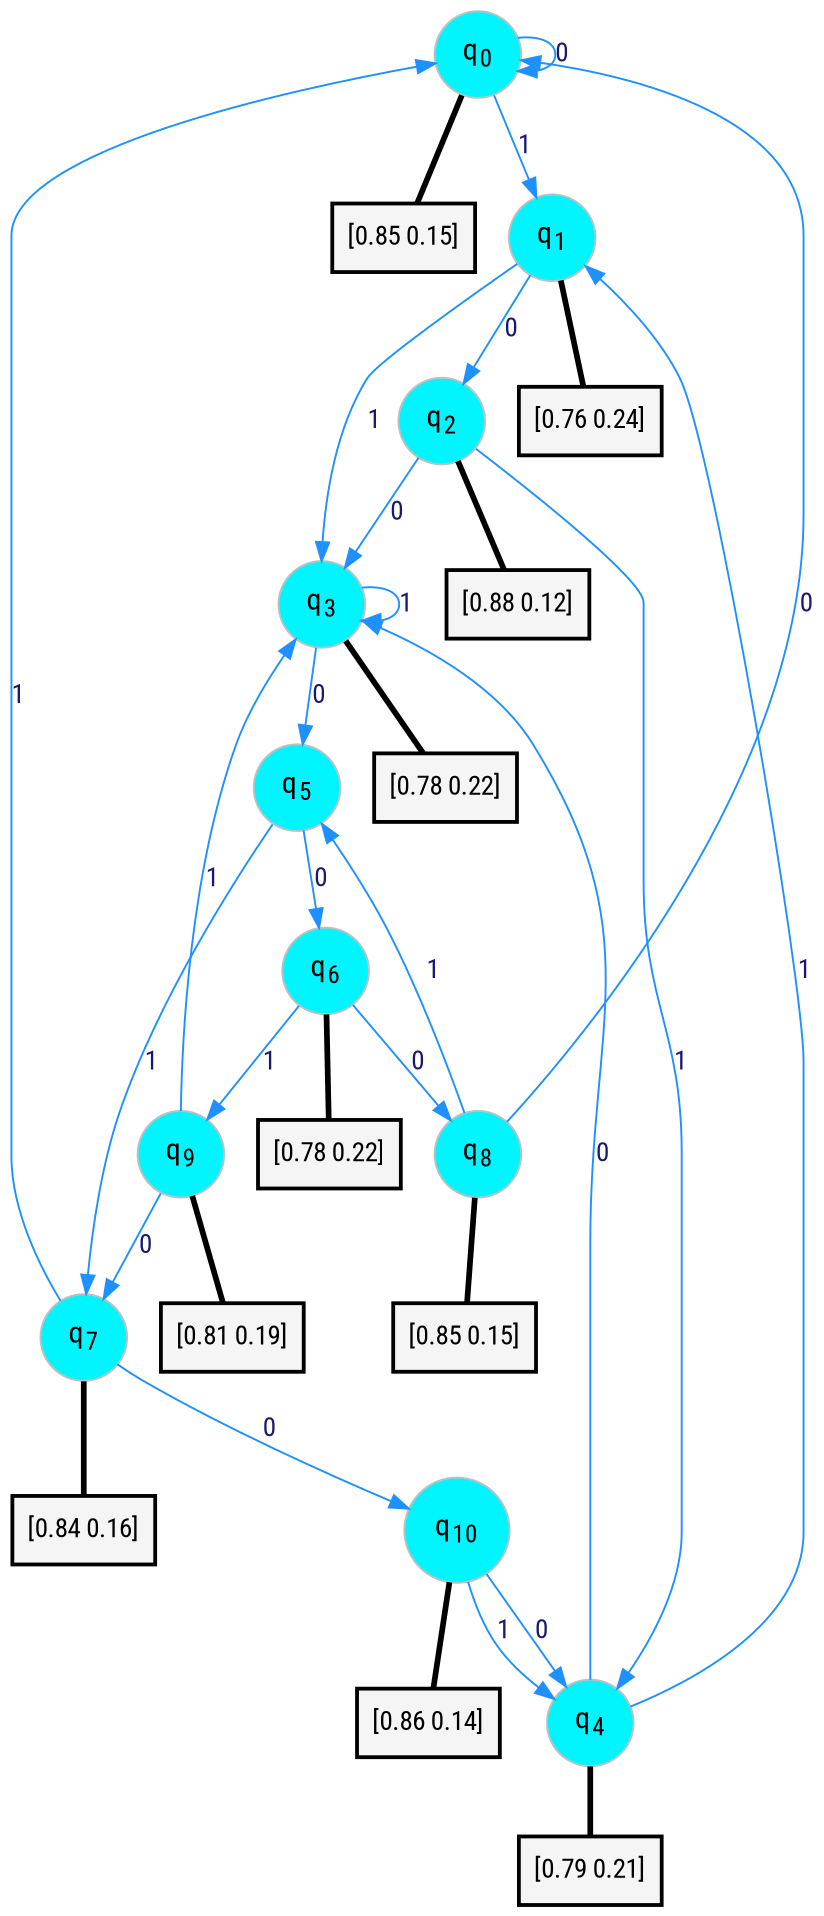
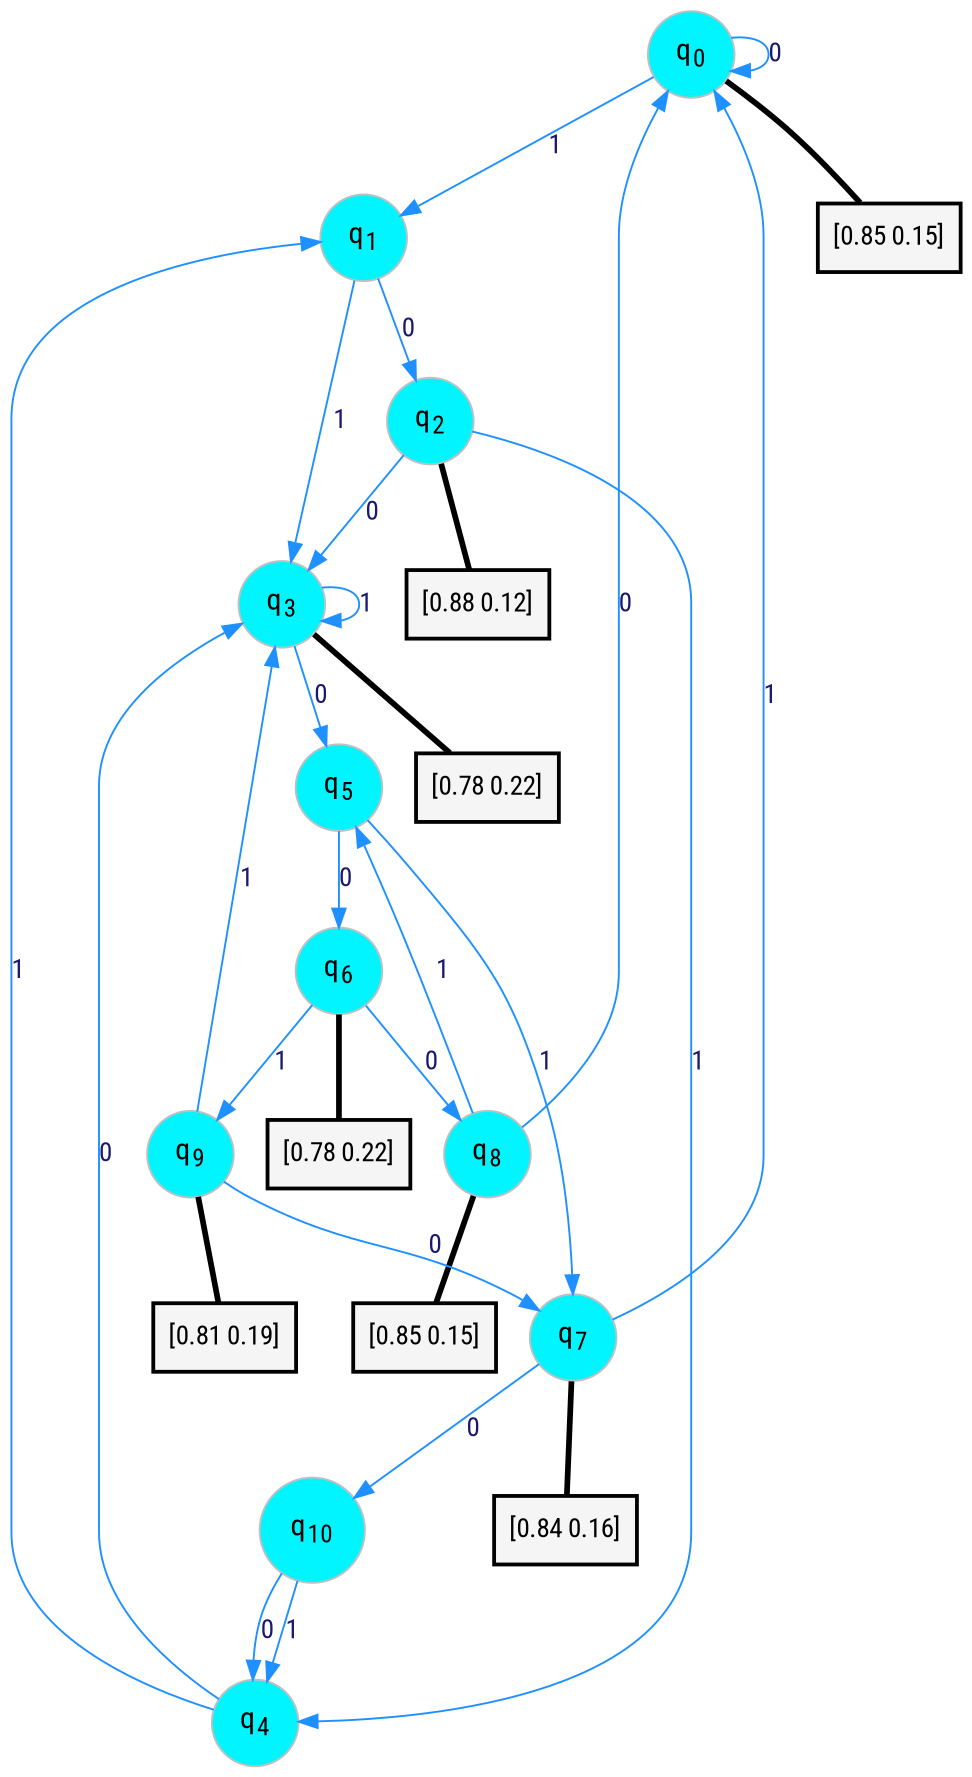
node "[0.76 0.24]": removed
node "[0.86 0.14]": removed
node "[0.79 0.21]": removed
